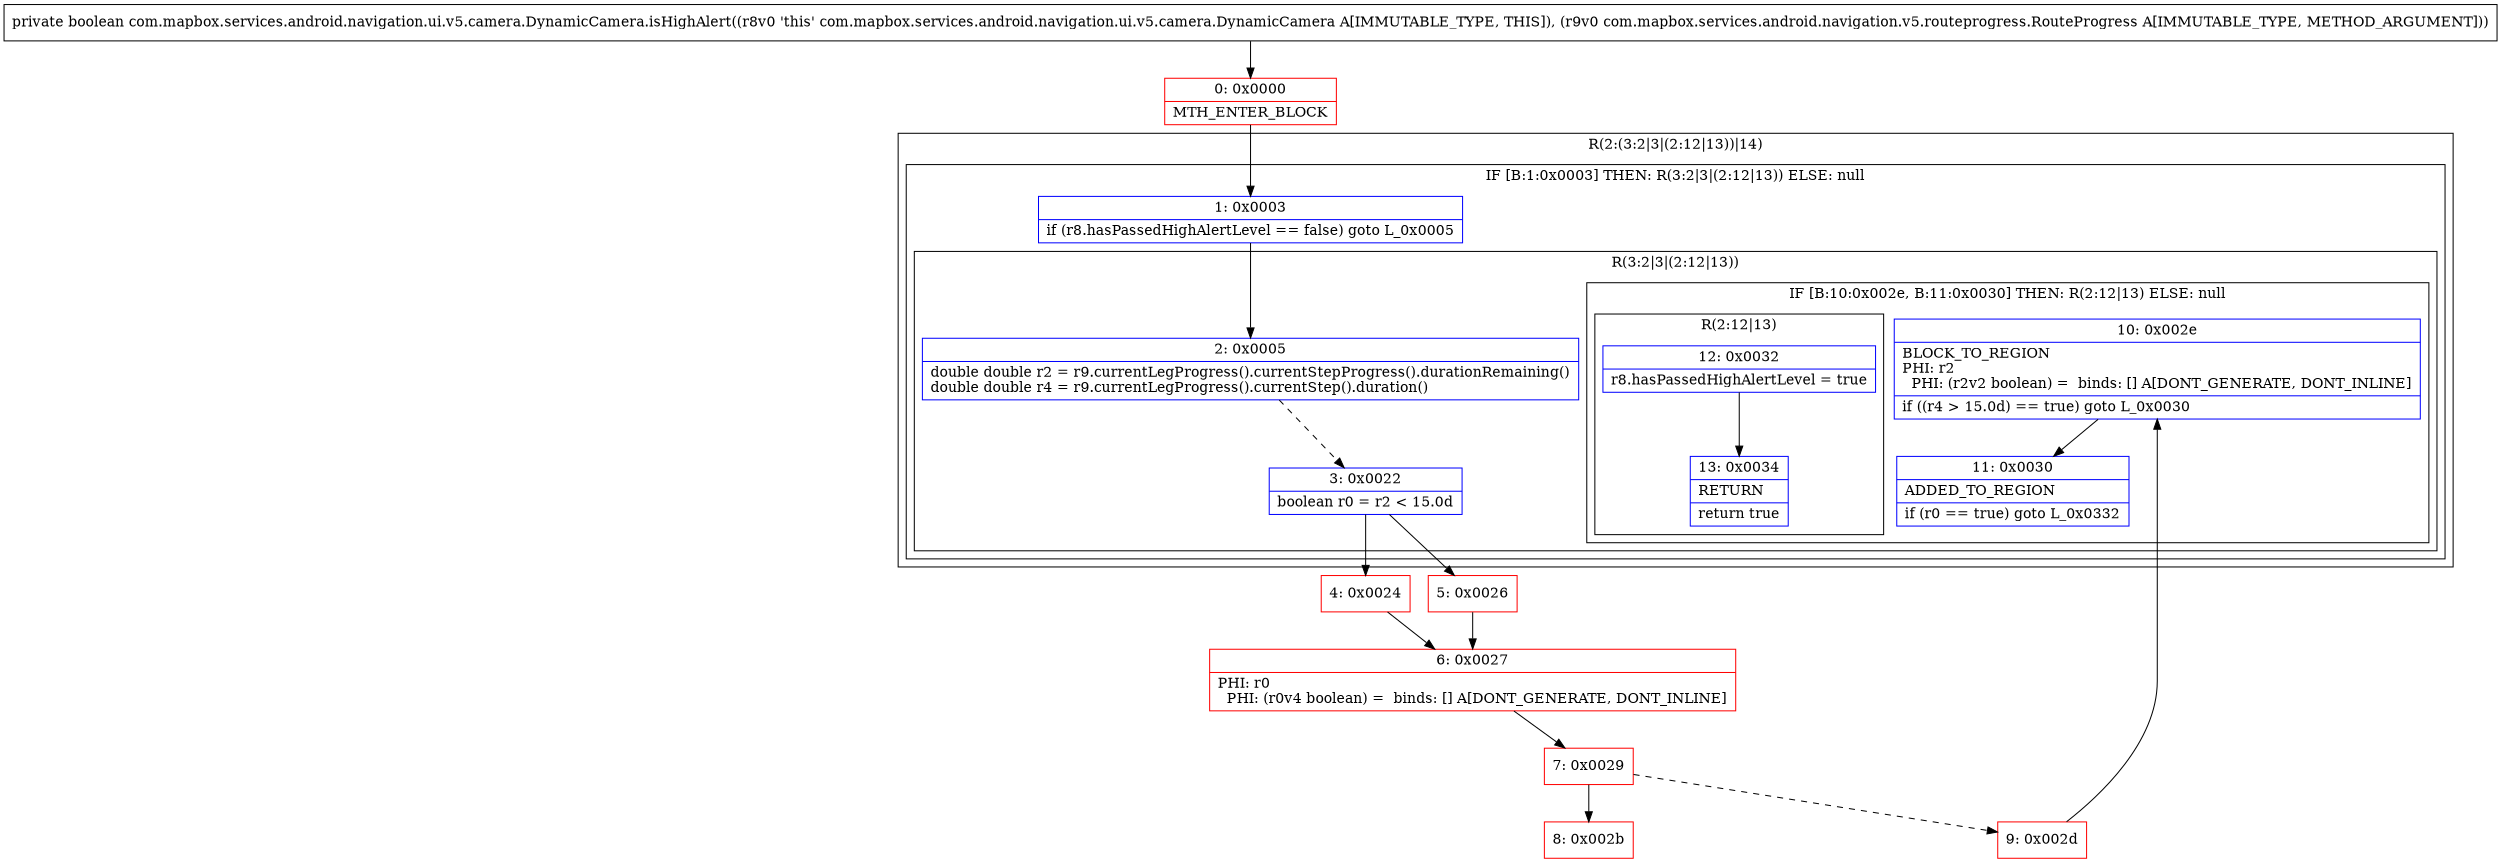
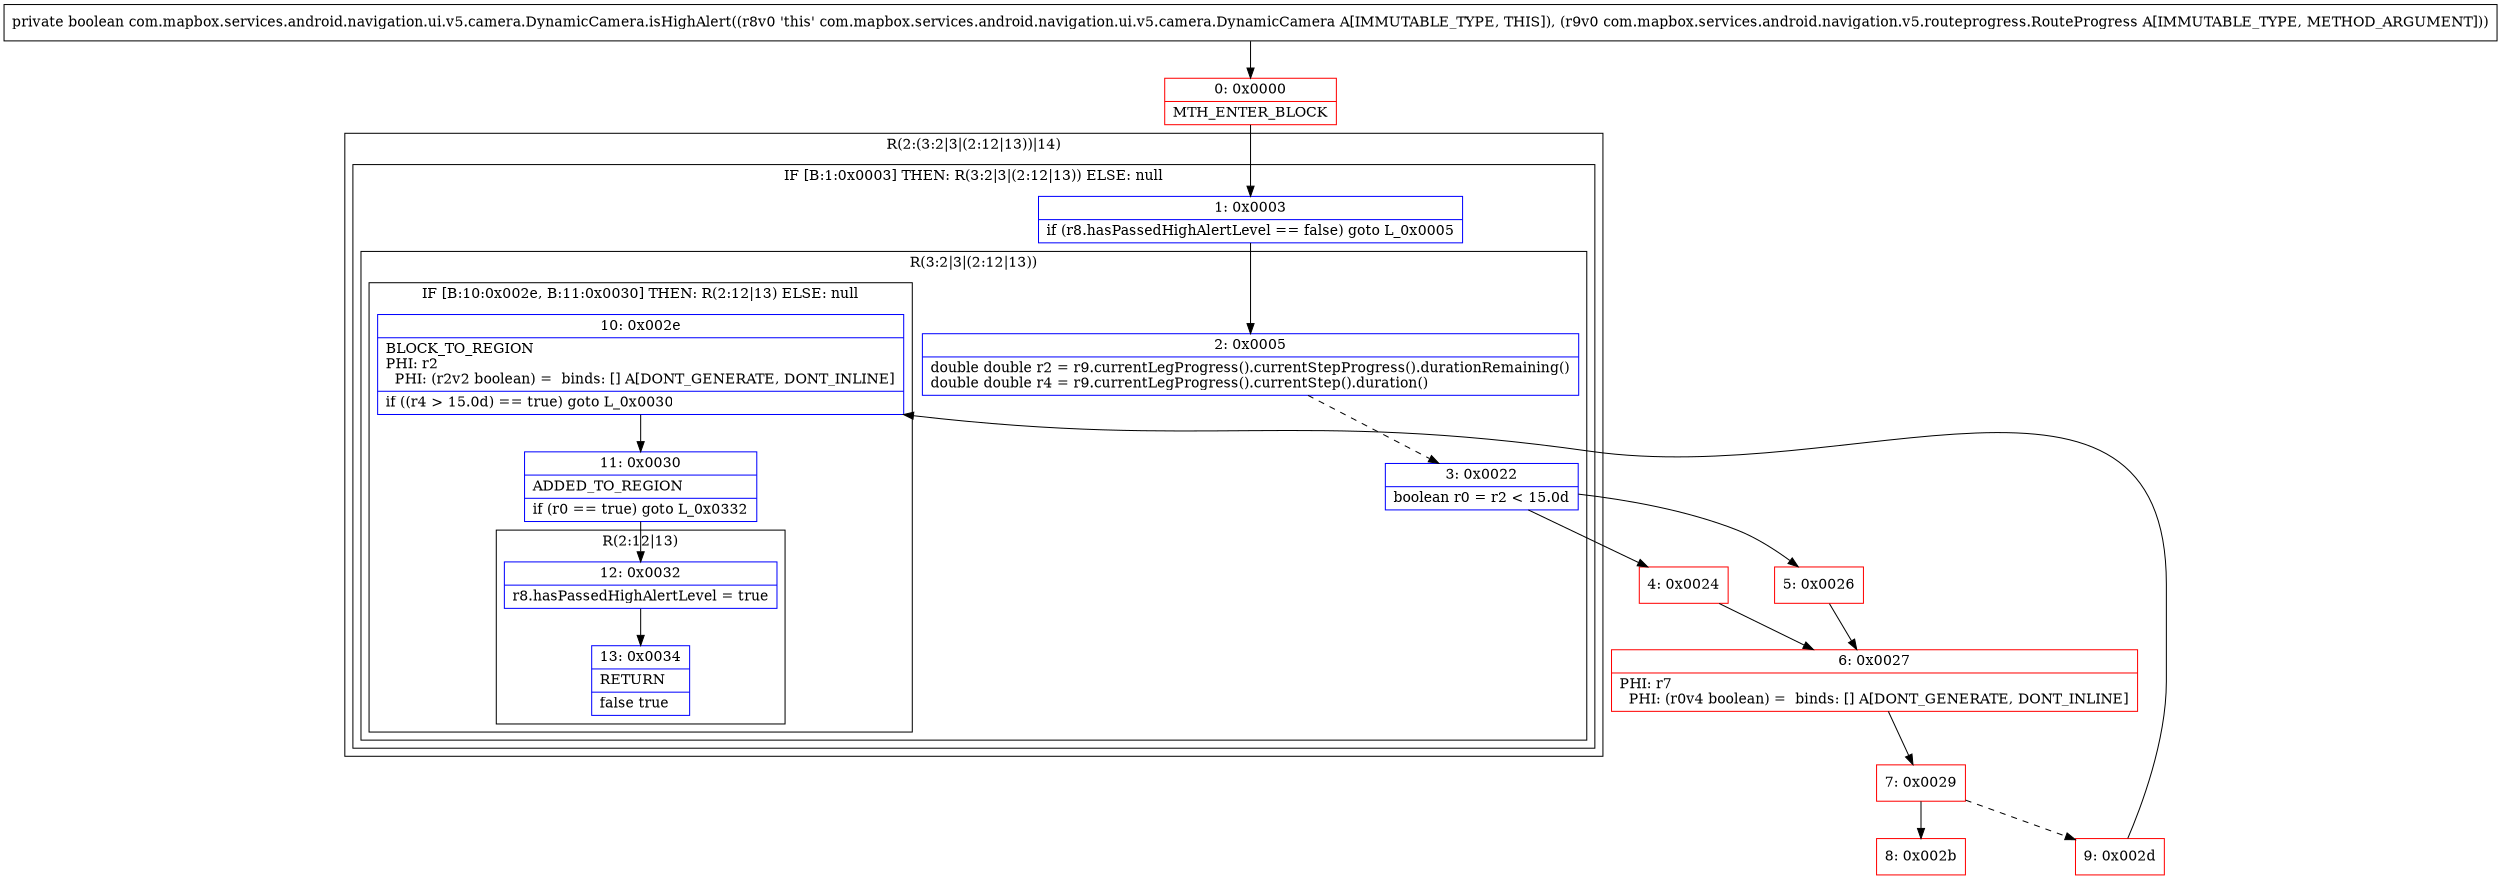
node "13: 0x0034": text "return true" -> "false true"
edge "11: 0x0030" -> "12: 0x0032": added
node "6: 0x0027": text "PHI: r0" -> "PHI: r7"
